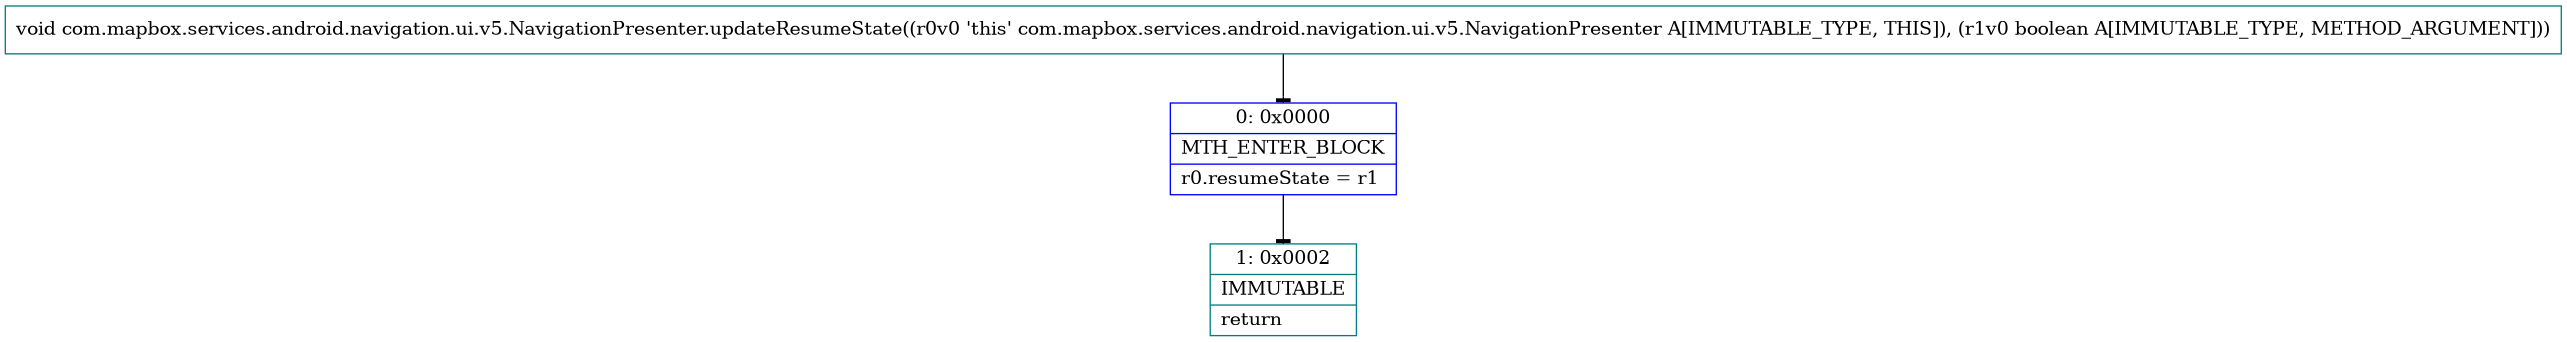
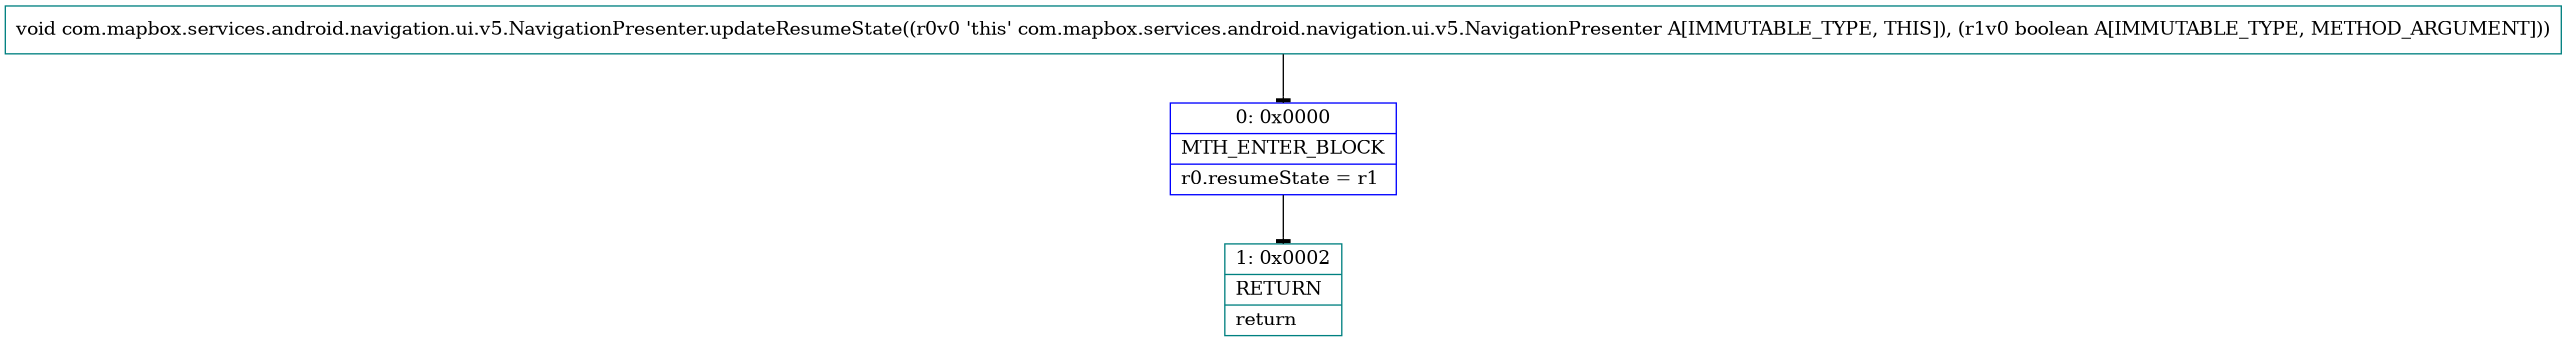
node "1: 0x0002": text "IMMUTABLE" -> "RETURN"
